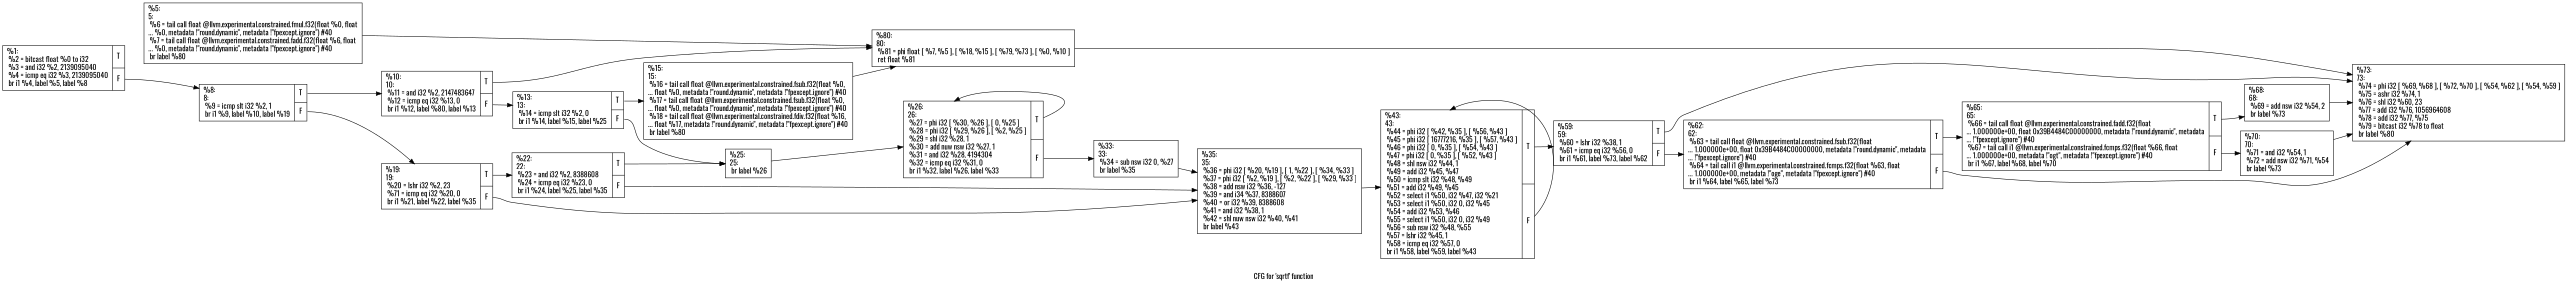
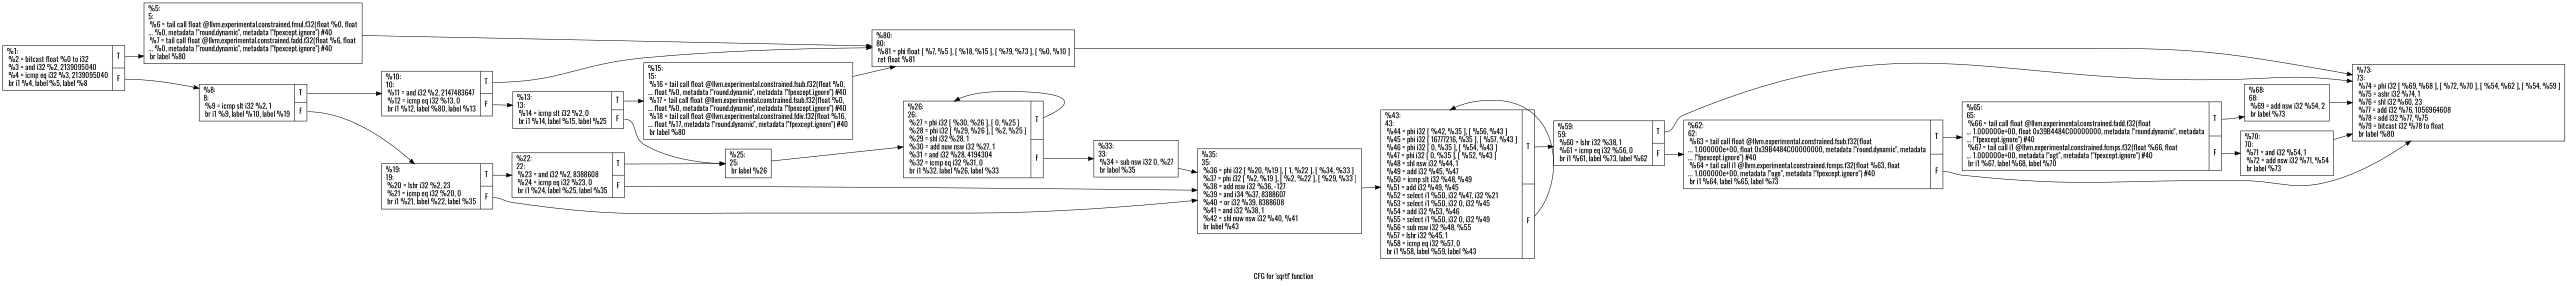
edge "%1:" -> "%5:": added
node "%19:": text "%71 = icmp eq i32 %20, 0" -> "%21 = icmp eq i32 %20, 0"
